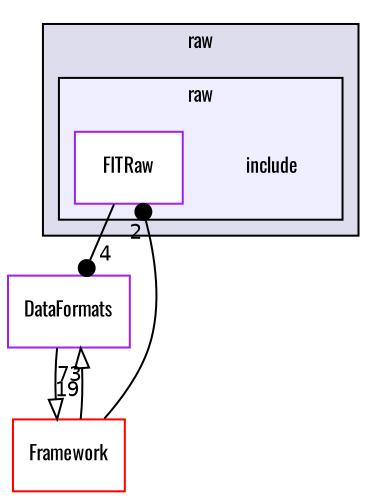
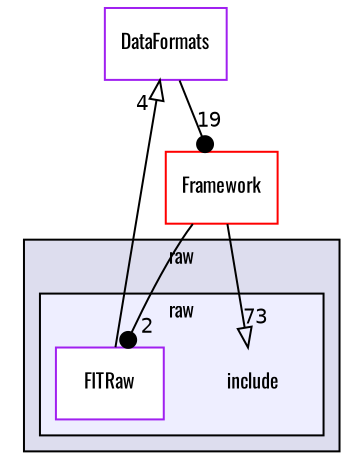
edge "FITRaw" -> "DataFormats": arrowhead dot -> onormal
edge "DataFormats" -> "Framework": arrowhead onormal -> dot
edge "Framework" -> "DataFormats": now "Framework" -> "include"
